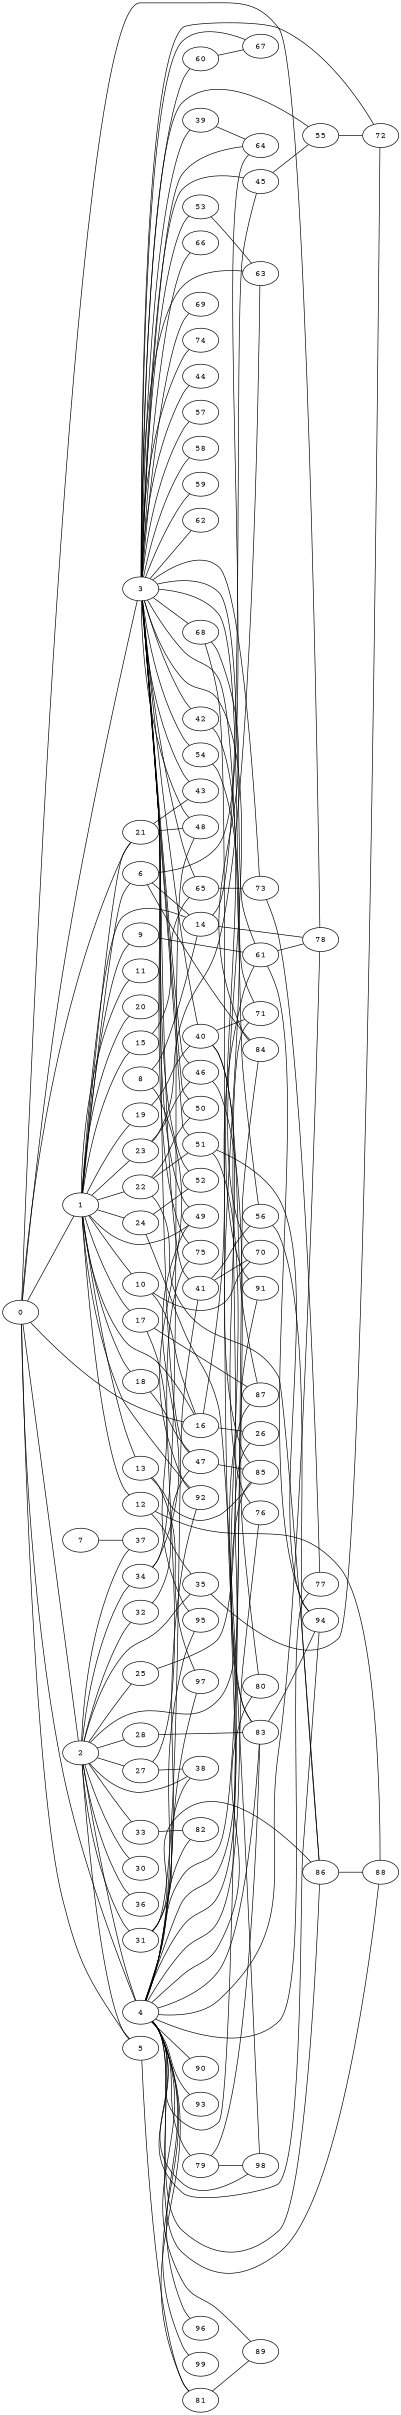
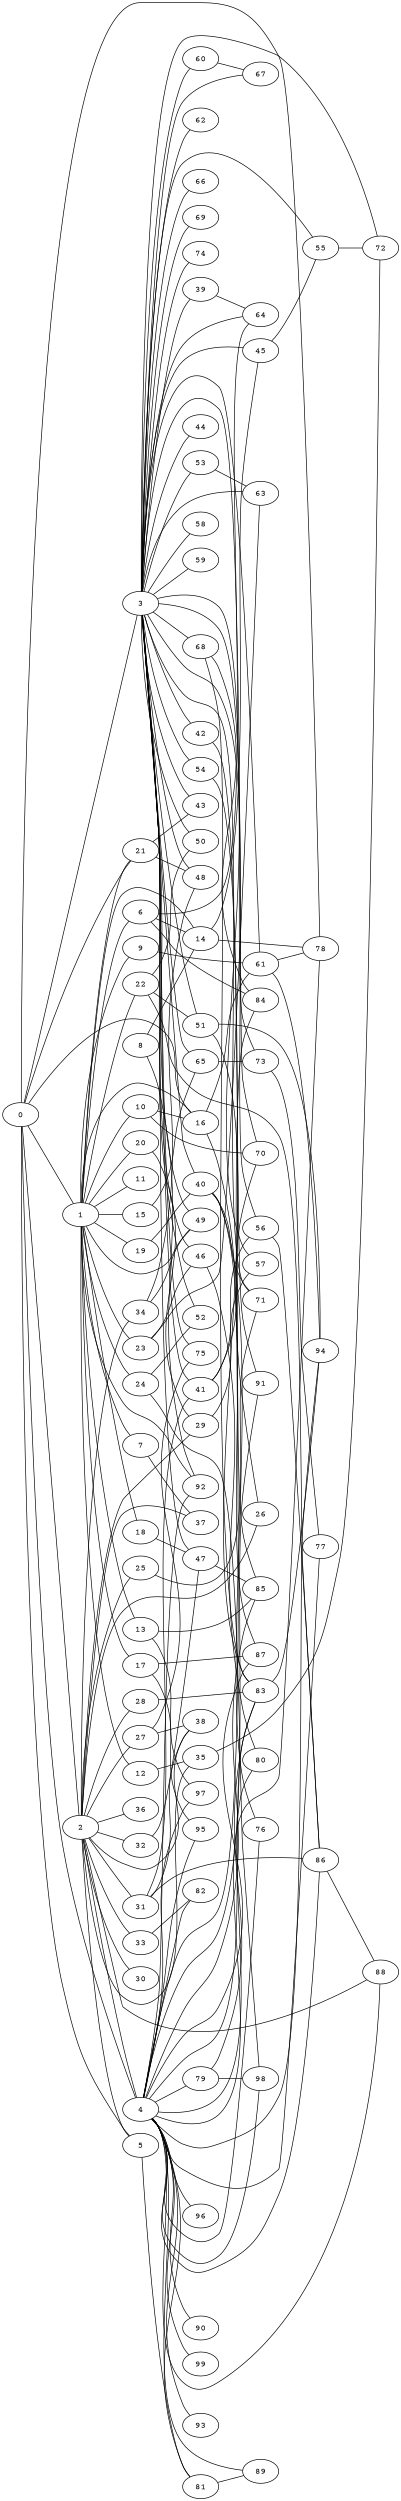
edge "1" -- "7": added
node "29": added
edge "12" -- "88": now "2" -- "88"
